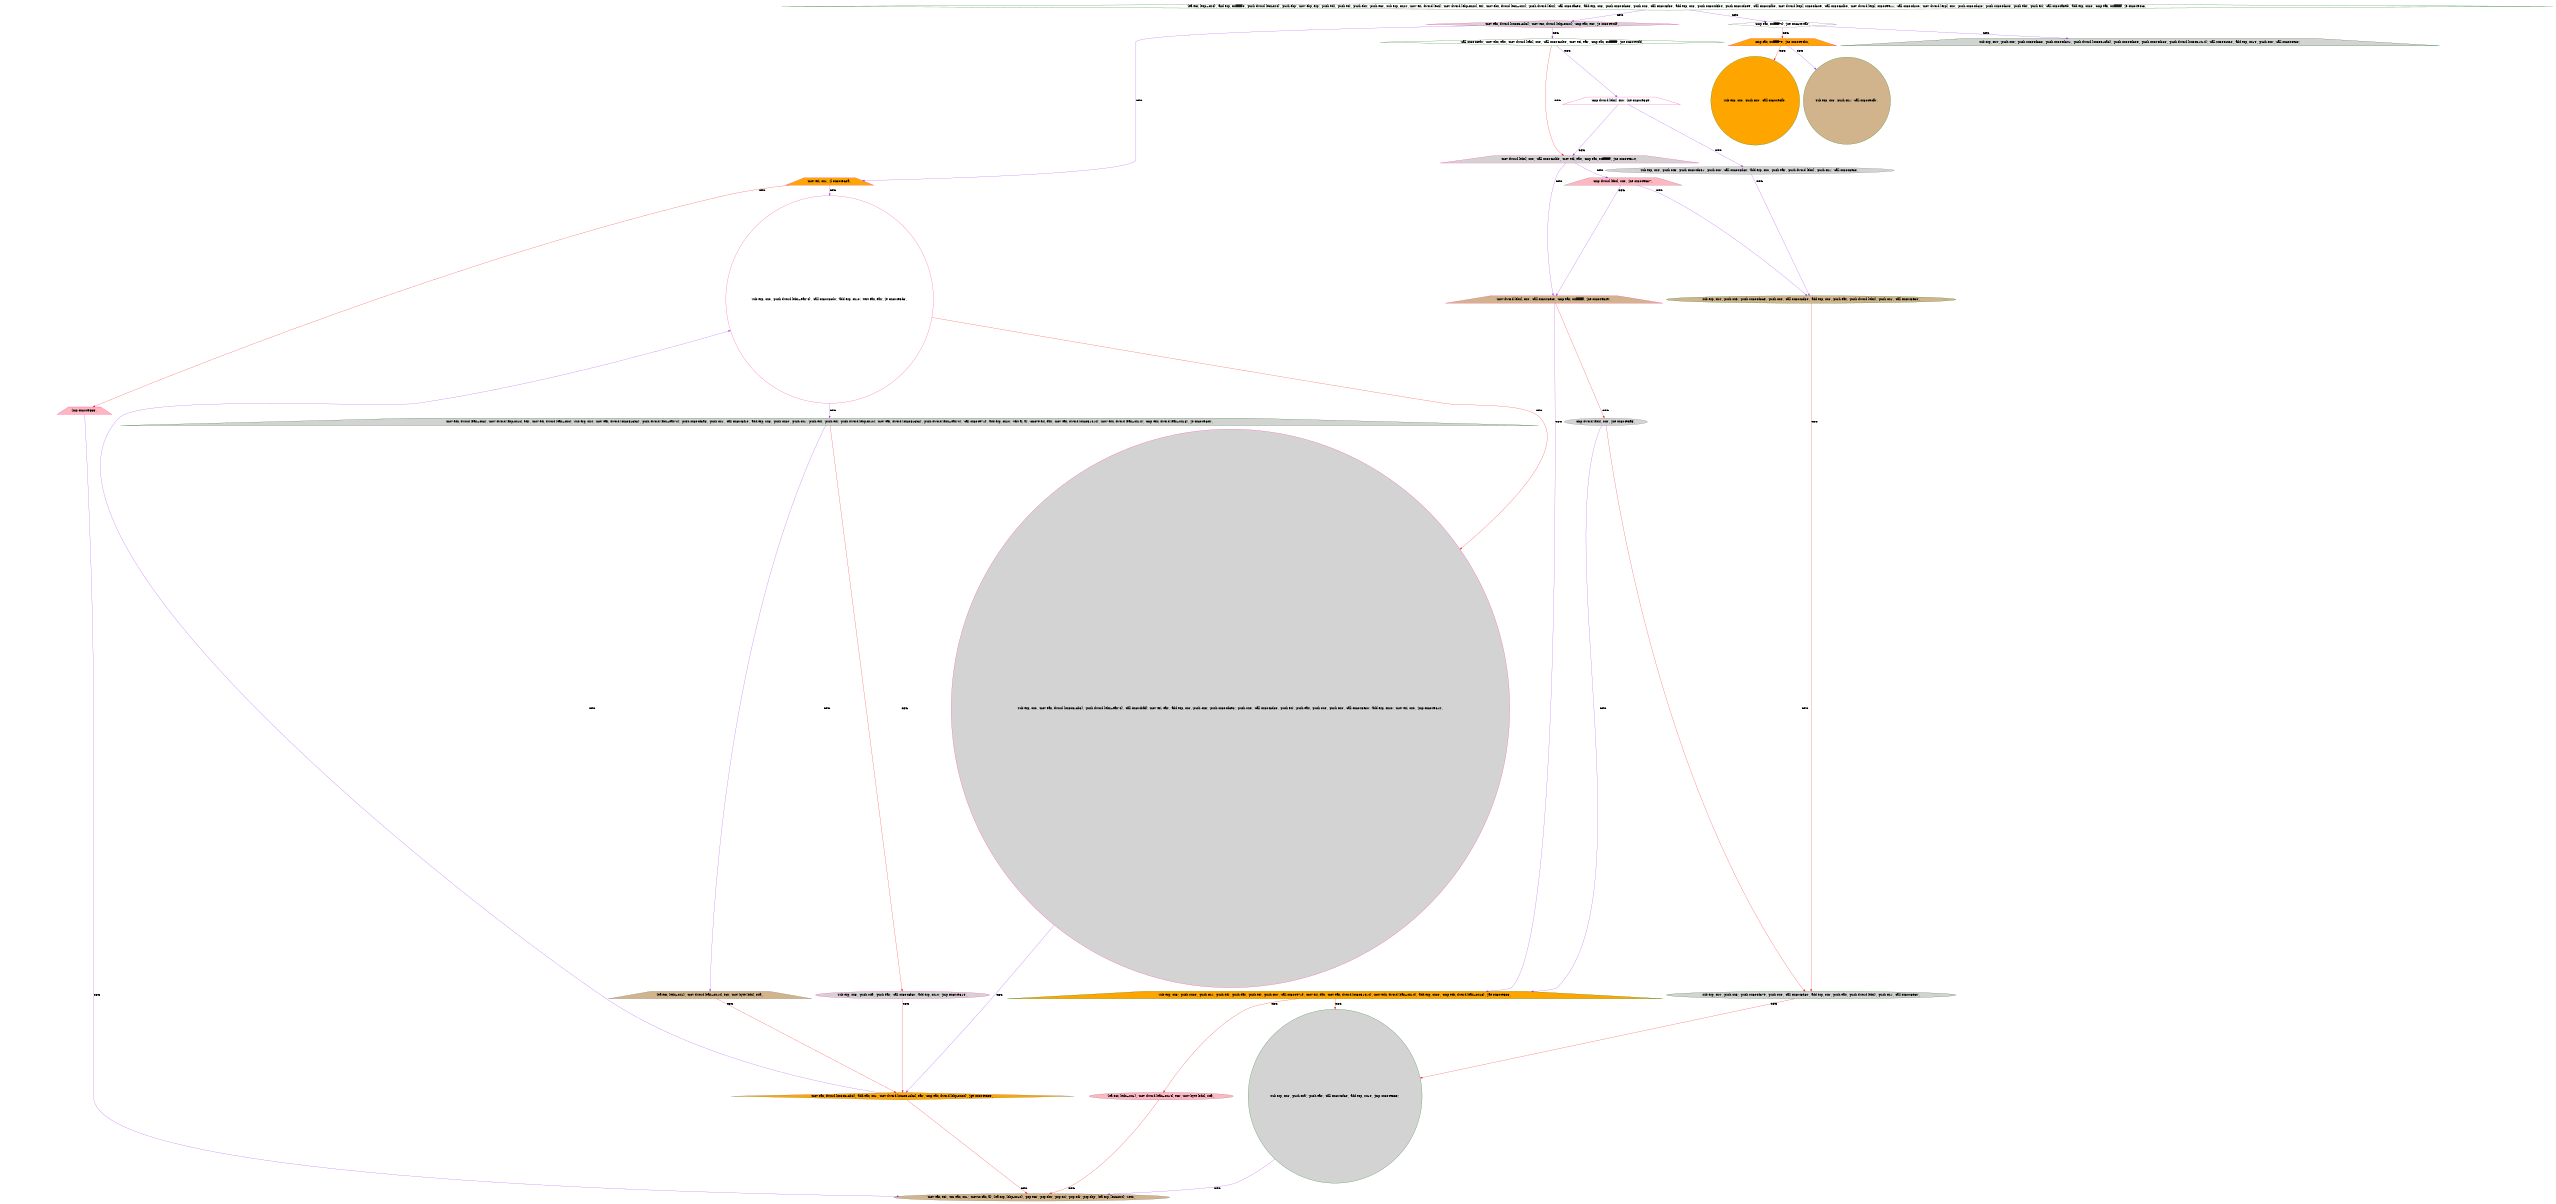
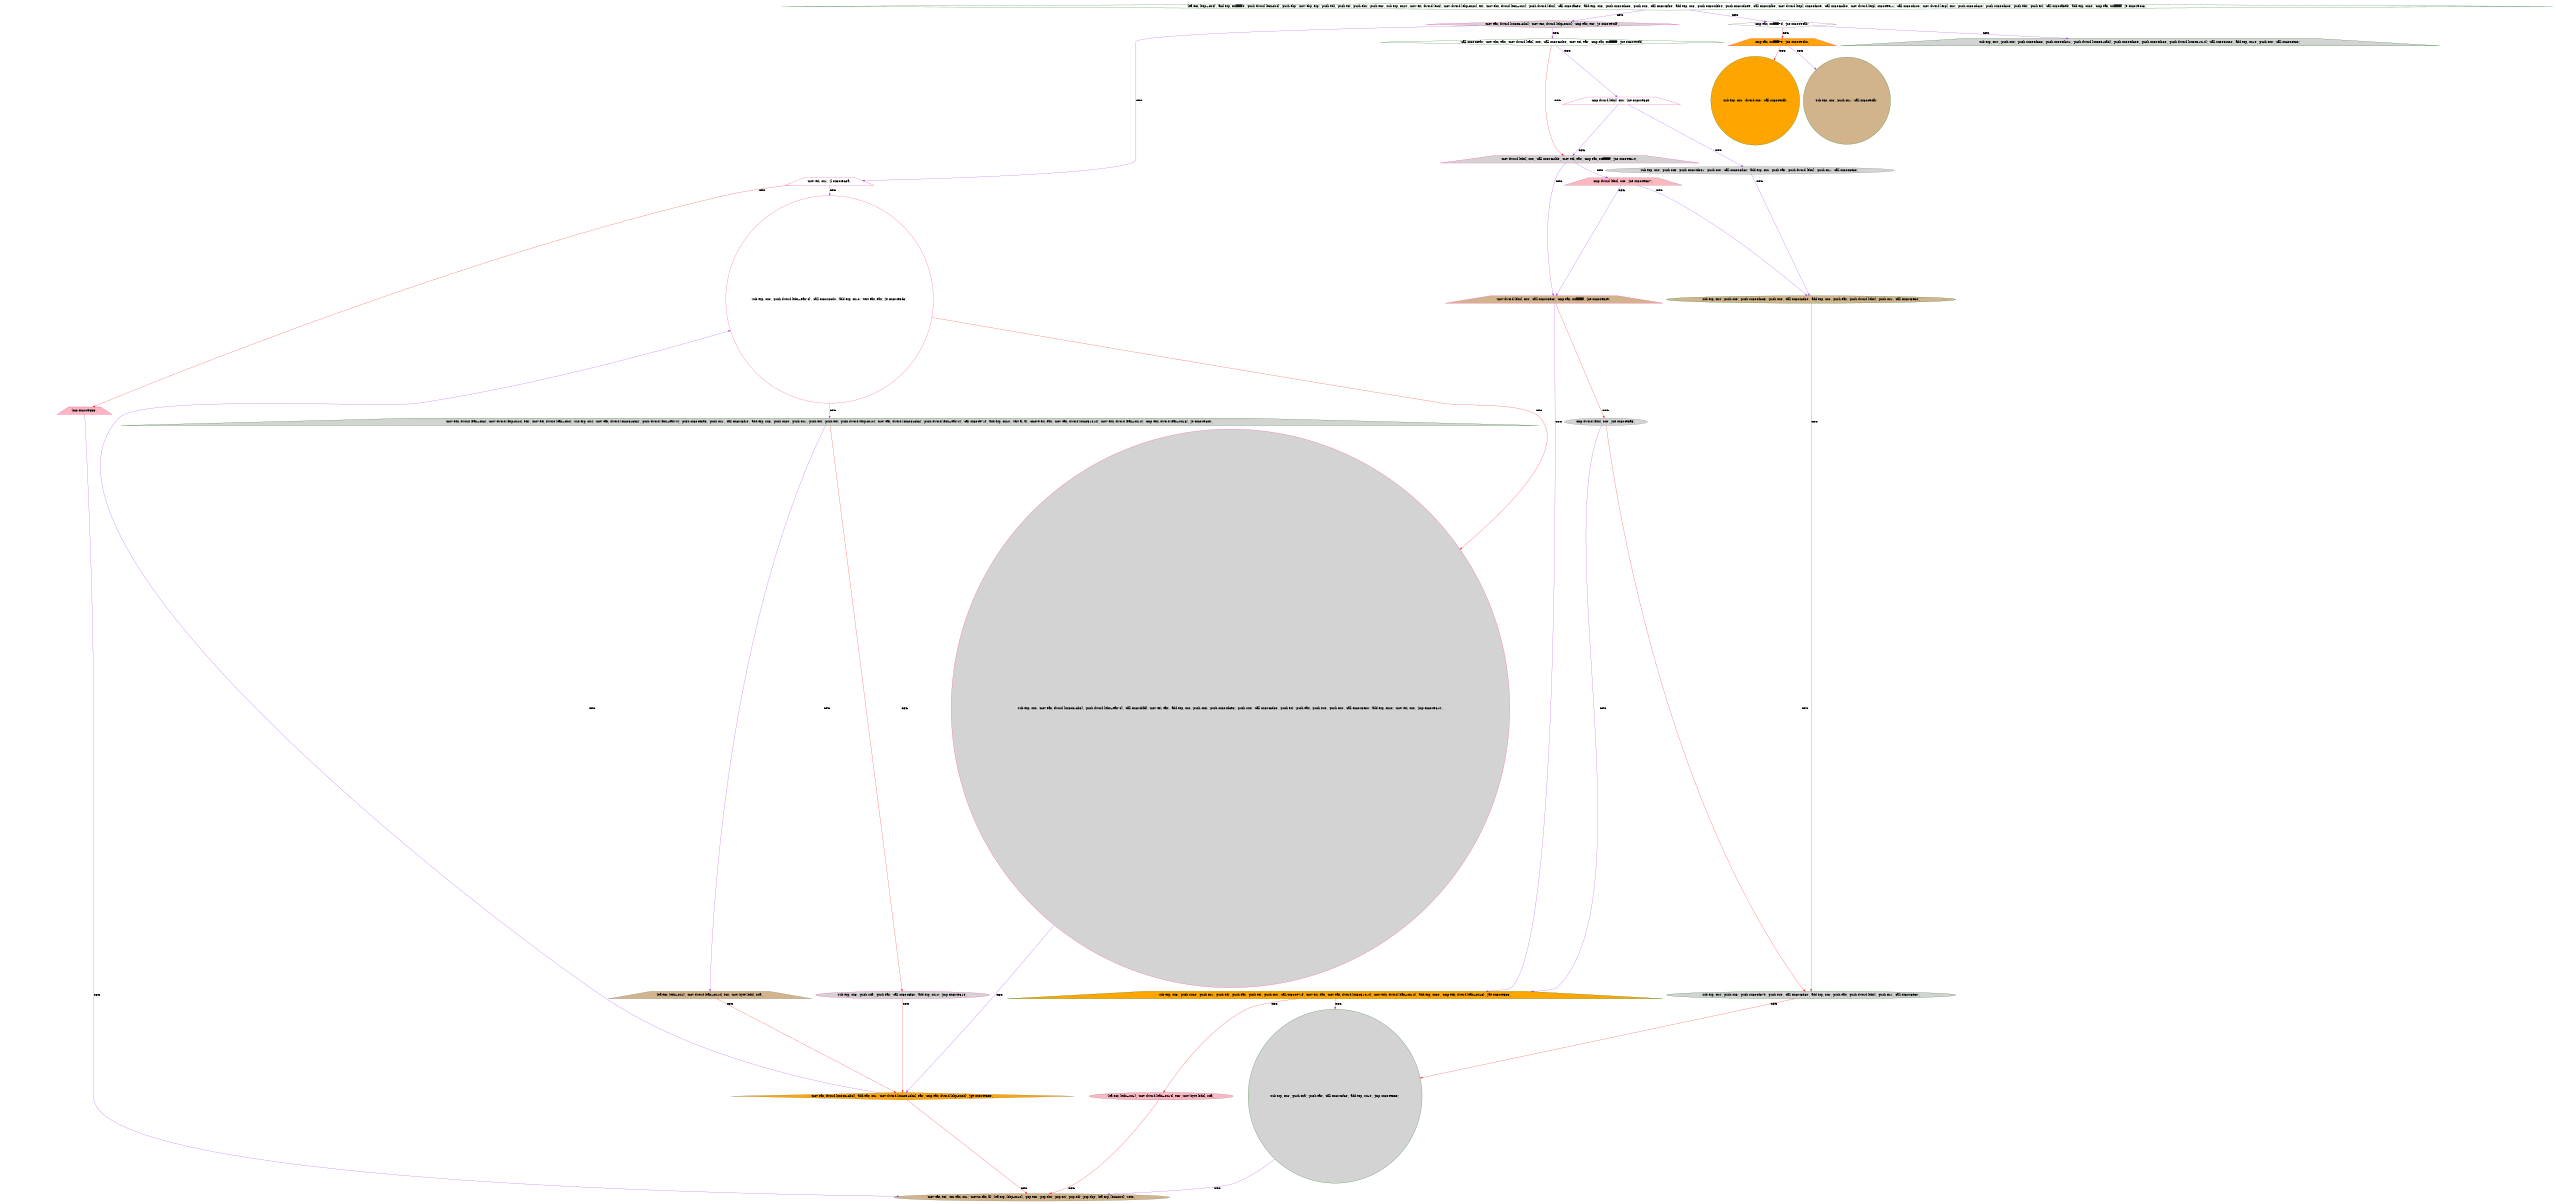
node "'cmp eax, 0xffffff7d', 'jne 0x86494ab',": label "'cmp eax, 0xffffff7d', 'jne 0x86494ab'," -> "'cmp eax, 0xffffff7d', 'jne 0x80494ab',"
node "'sub esp, 0xc', 'push 0x0', 'call 0x80490fb',": label "'sub esp, 0xc', 'push 0x0', 'call 0x80490fb'," -> "'sub esp, 0xc', 'dword 0x0', 'call 0x80490fb',"
node "'mov esi, 0x1', 'jl 0x804962a',": fillcolor orange -> white
